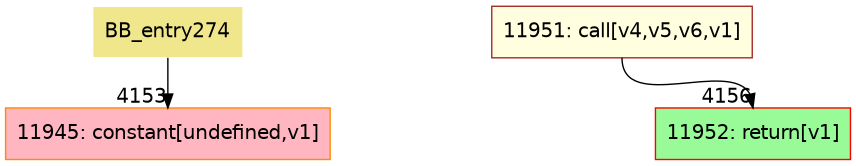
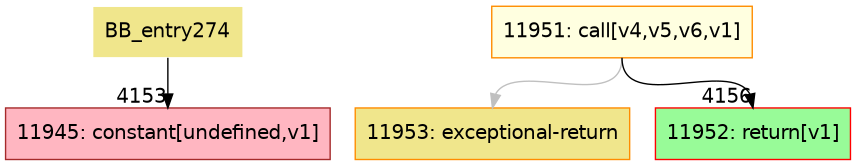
node "11951: call[v4,v5,v6,v1]": color brown -> darkorange
node "11945: constant[undefined,v1]": color darkorange -> brown
node "11953: exceptional-return": added
